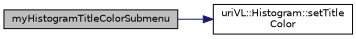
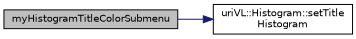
node "uriVL::Histogram::setTitle Color": label "uriVL::Histogram::setTitle Color" -> "uriVL::Histogram::setTitle Histogram"
